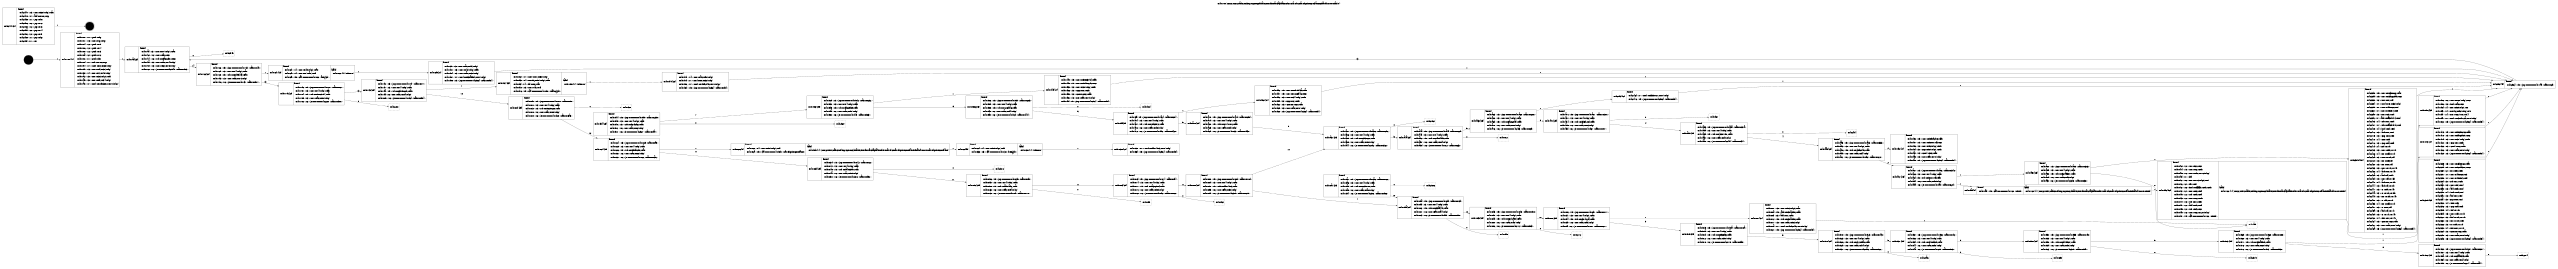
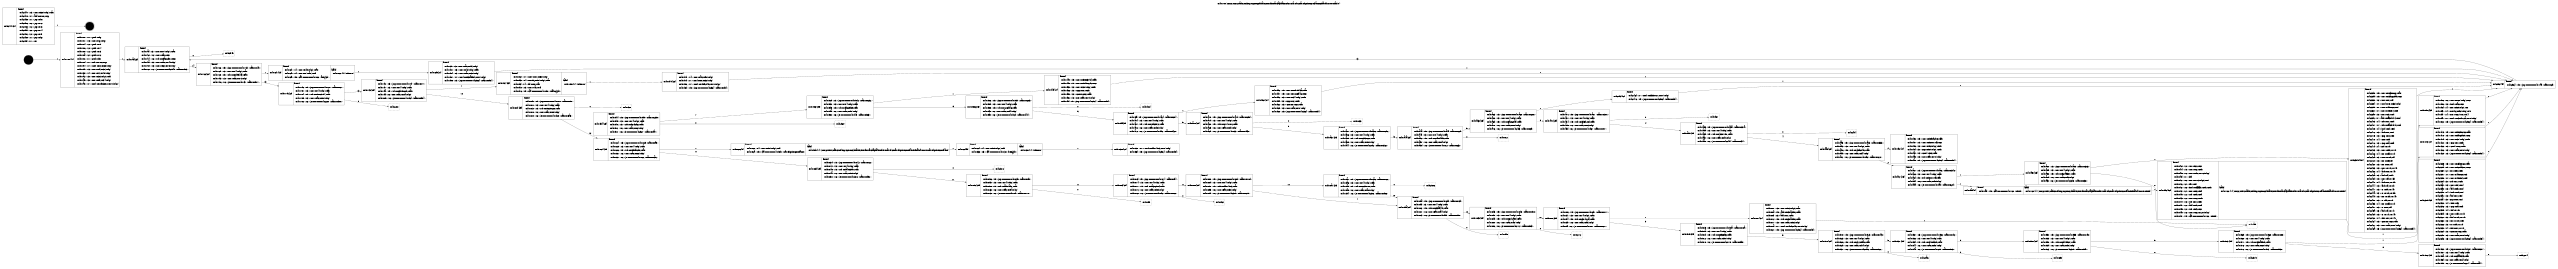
node "0x401c53": added
node "0x4020b2": removed
edge "0x401888 [25]" -> "0x401a31 [25]": now "0x401888 [25]" -> "0x4018a1 [25]"
